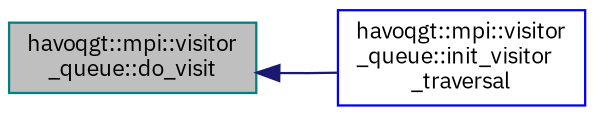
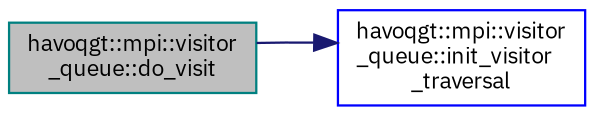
edge "havoqgt::mpi::visitor _queue::init_visitor _traversal" -> "havoqgt::mpi::visitor _queue::do_visit": reversed
